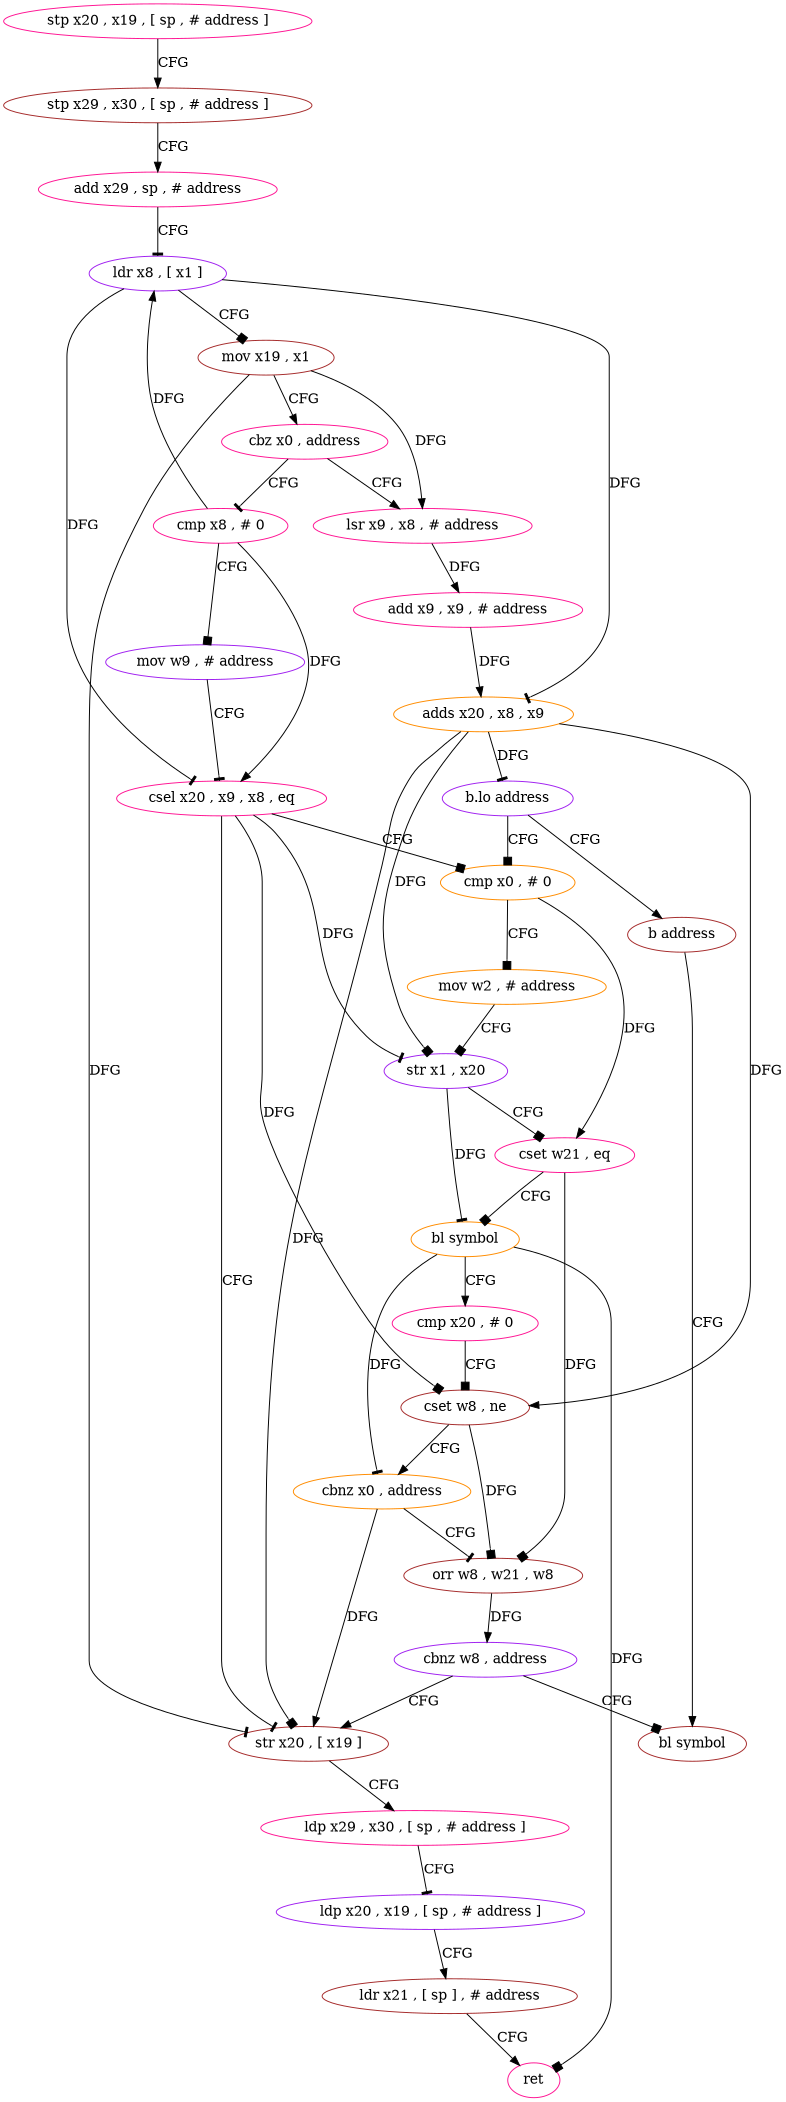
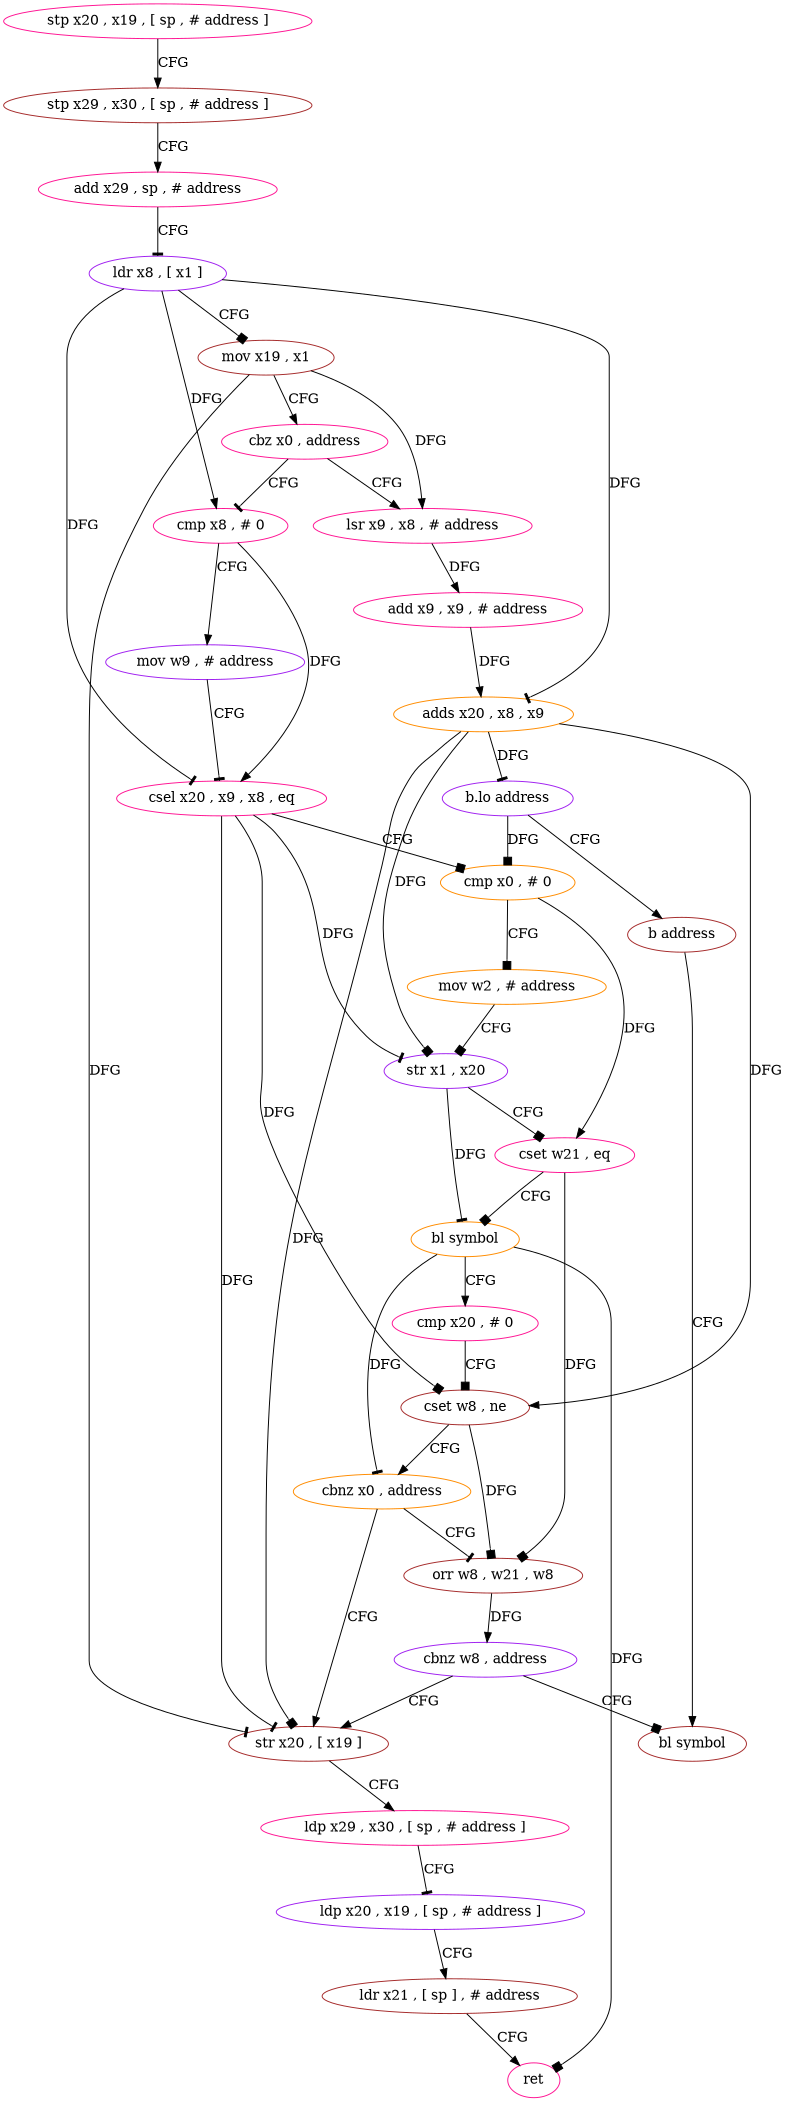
edge "cmp x8 , # 0" -> "ldr x8 , [ x1 ]": reversed
edge "cmp x8 , # 0" -> "mov w9 , # address": arrowhead box -> normal
edge "b.lo address" -> "cmp x0 , # 0": label "CFG" -> "DFG"
edge "csel x20 , x9 , x8 , eq" -> "str x20 , [ x19 ]": label "CFG" -> "DFG"
edge "cbnz x0 , address" -> "str x20 , [ x19 ]": label "DFG" -> "CFG"
